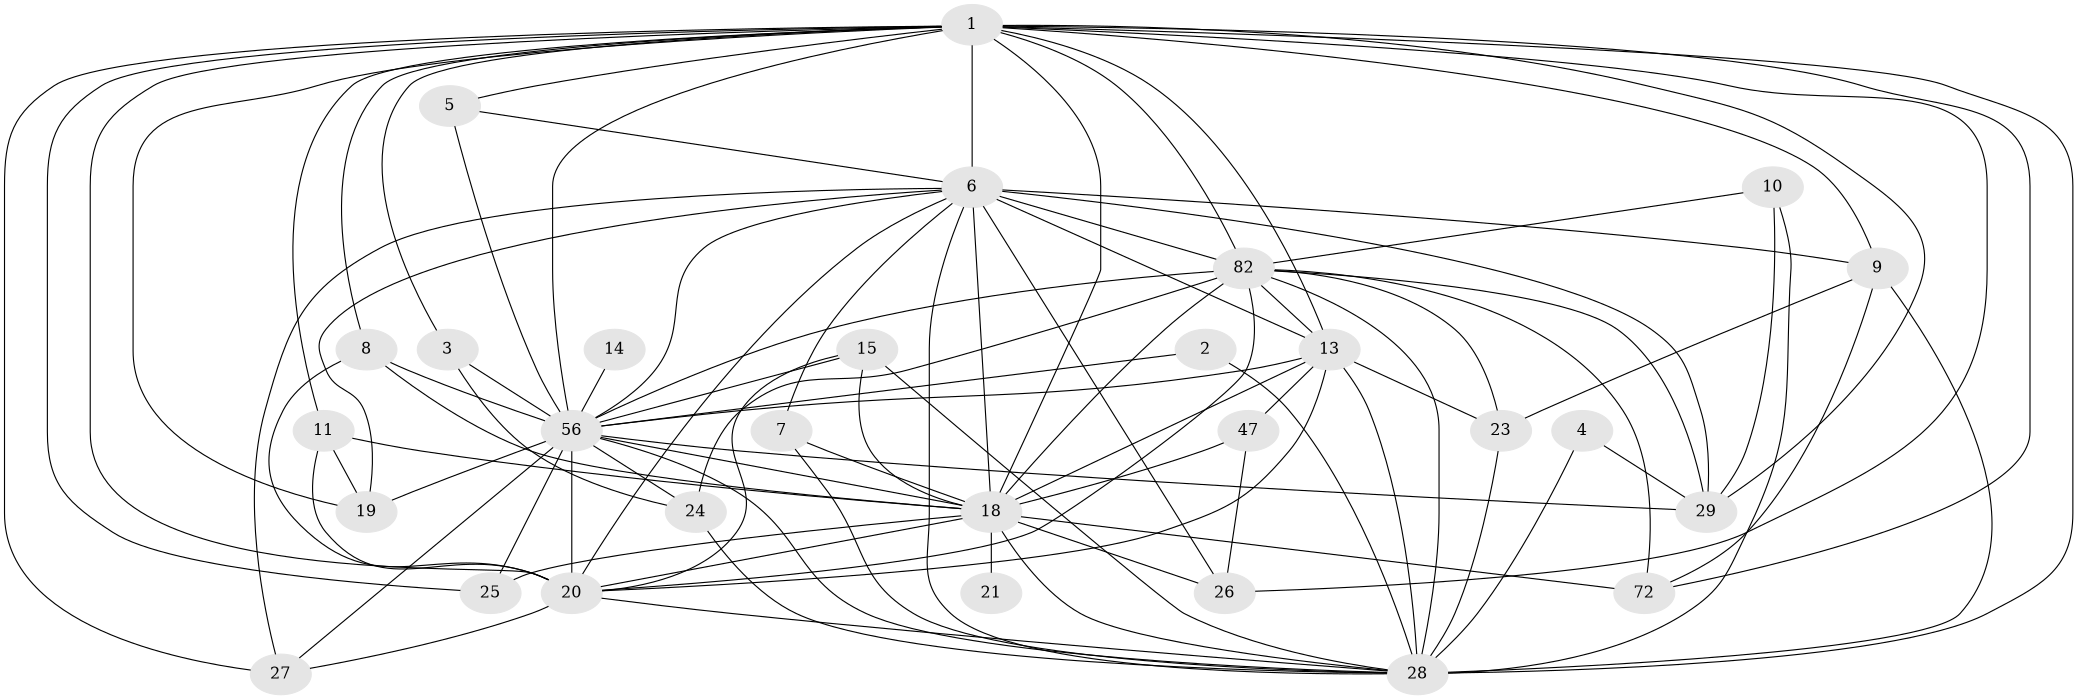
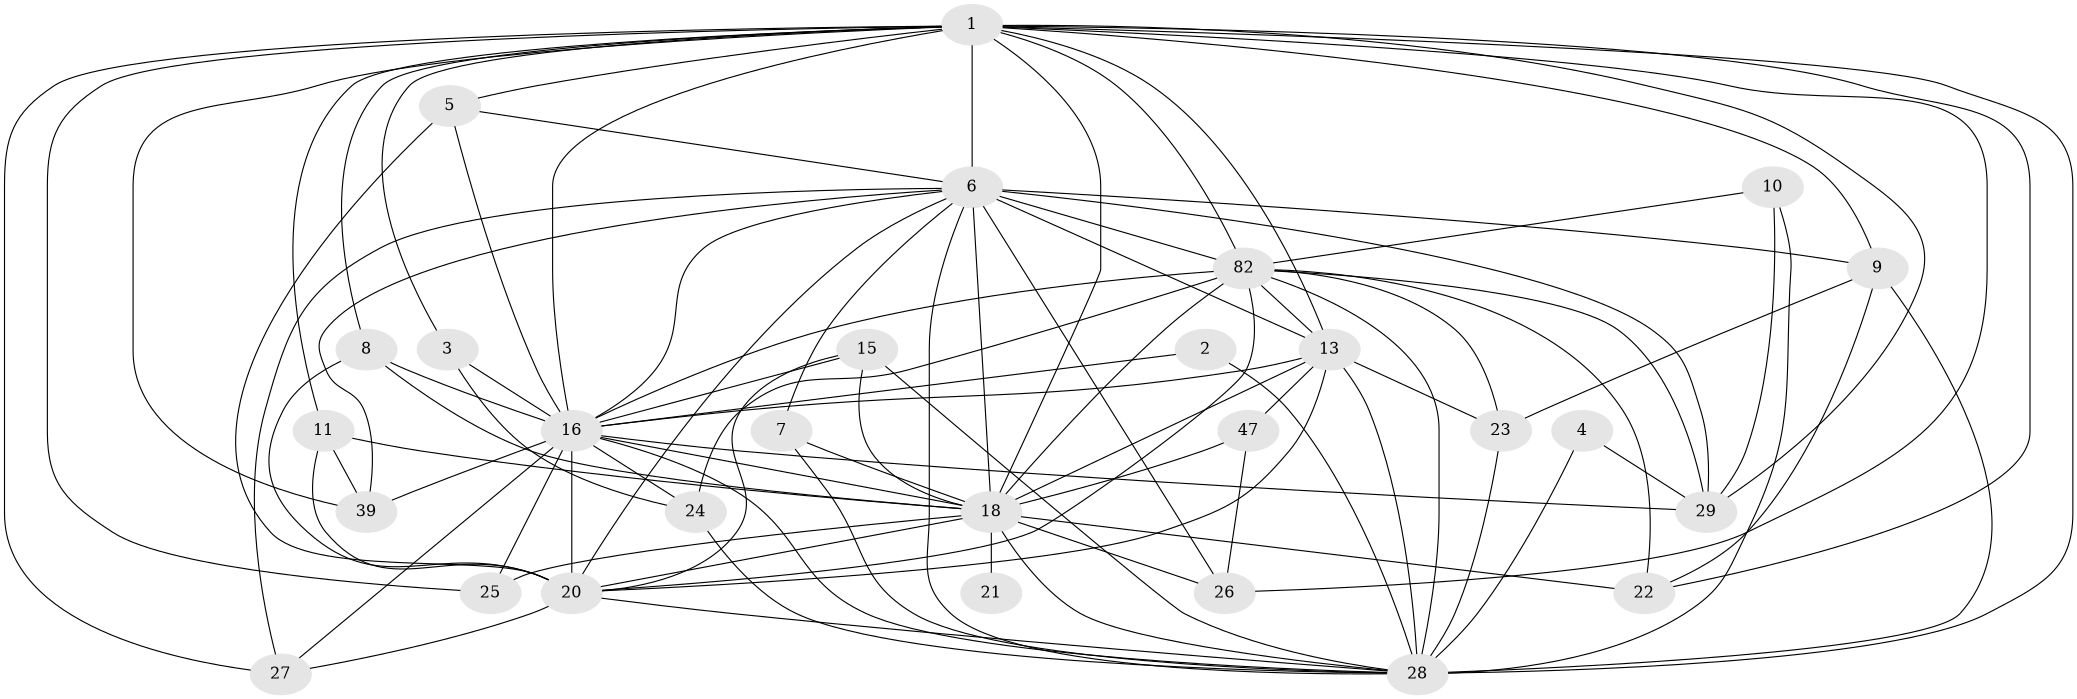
edge "1" -- "20": now "5" -- "20"
node "14": removed
node "56": label "56" -> "16"
node "19": label "19" -> "39"
node "72": label "72" -> "22"
